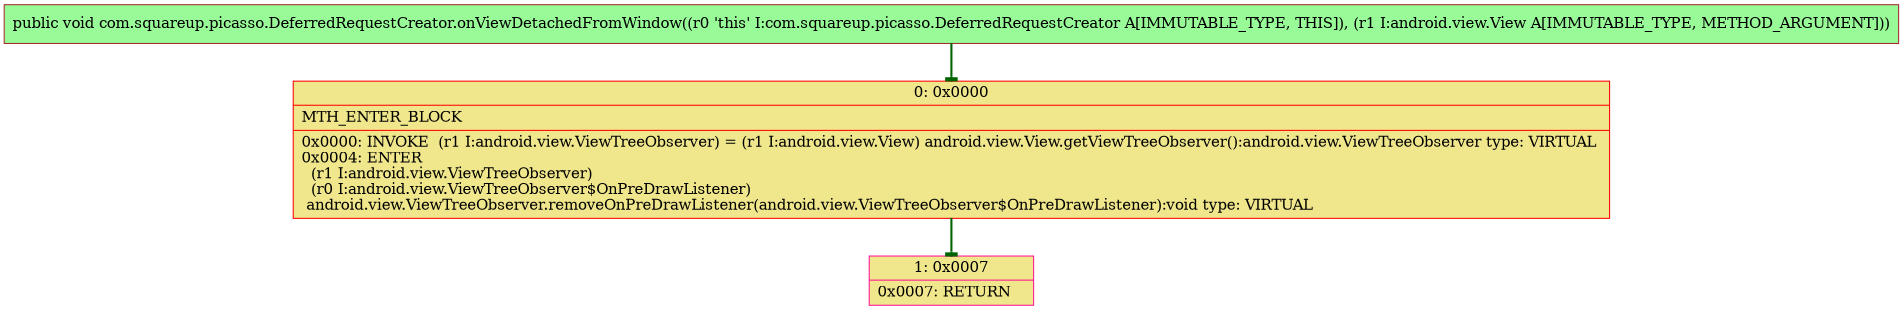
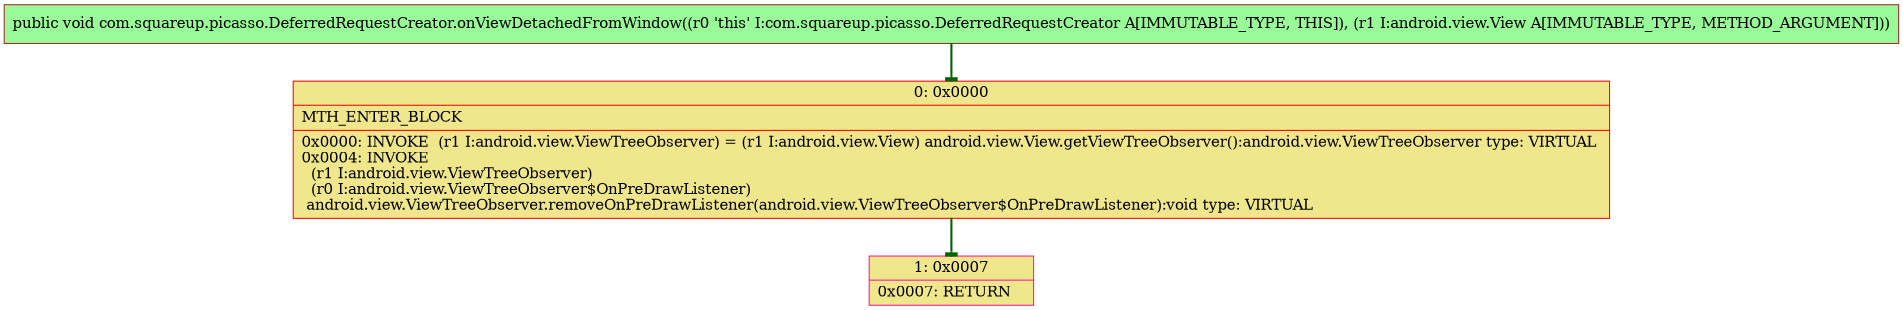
node "0: 0x0000": text "0x0004: ENTER" -> "0x0004: INVOKE"
